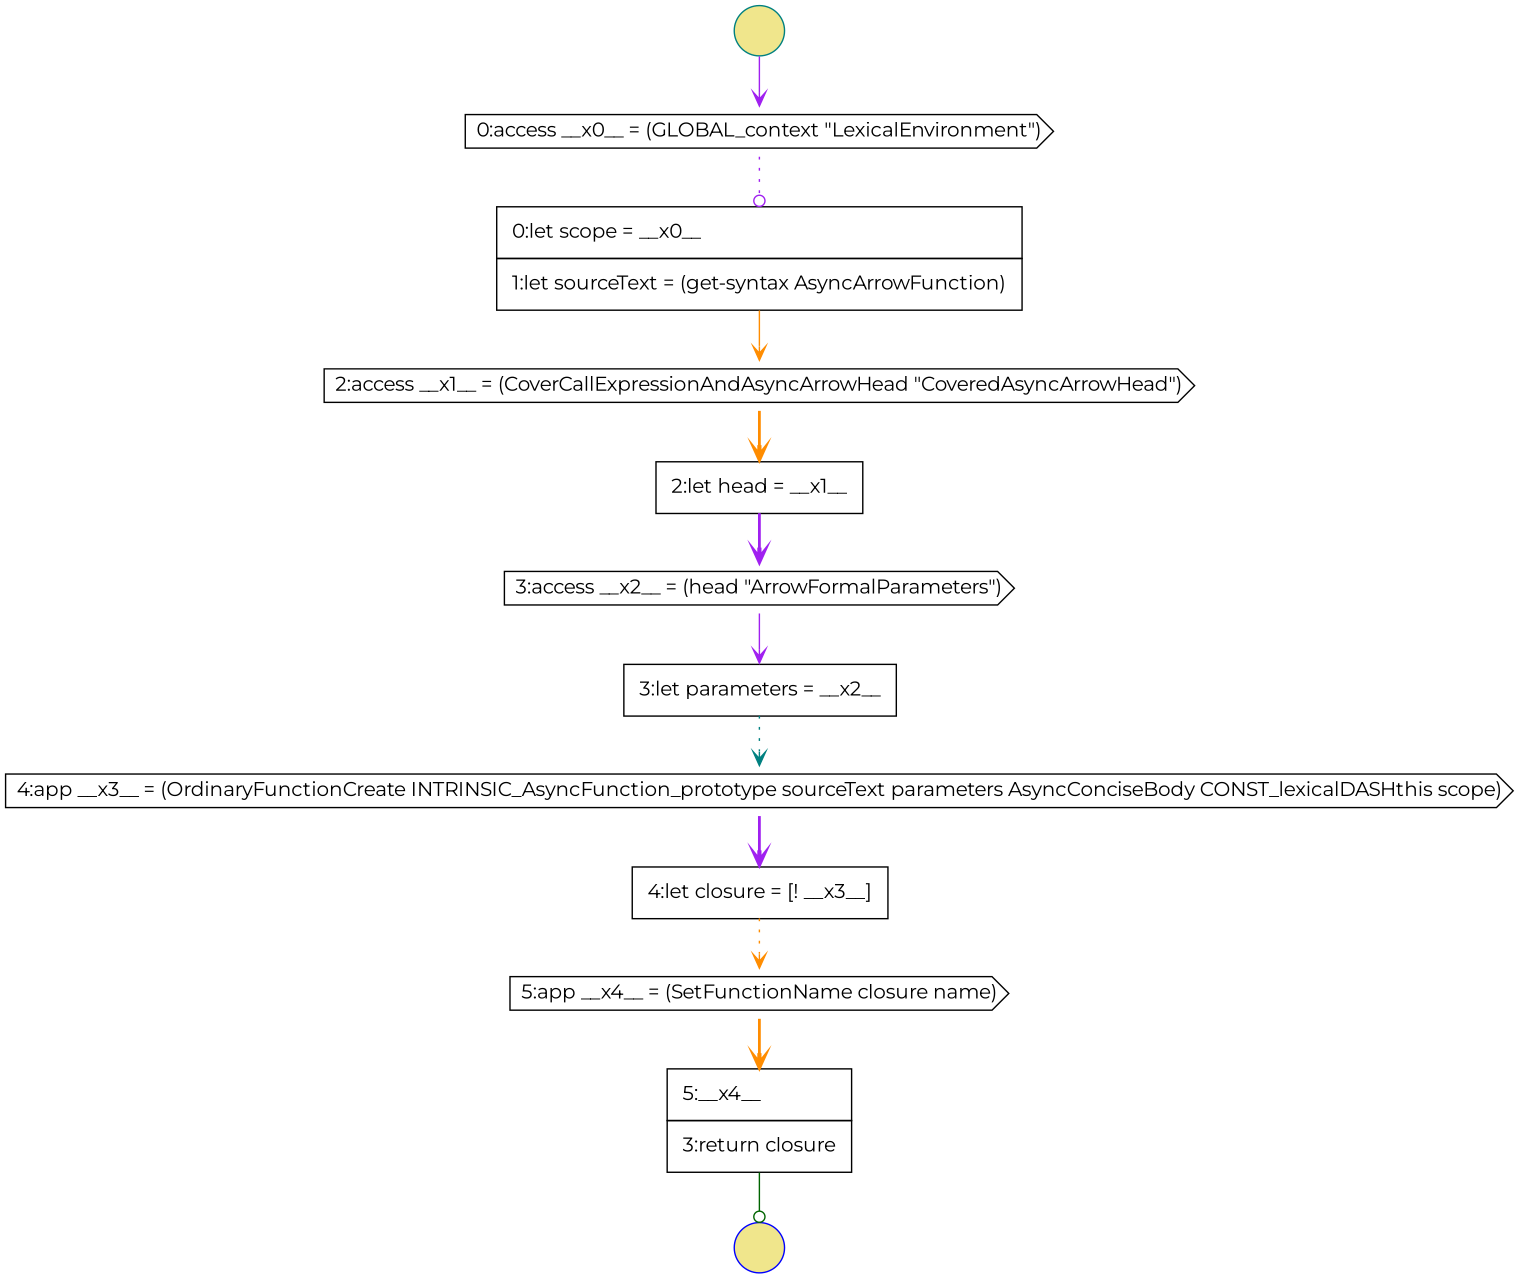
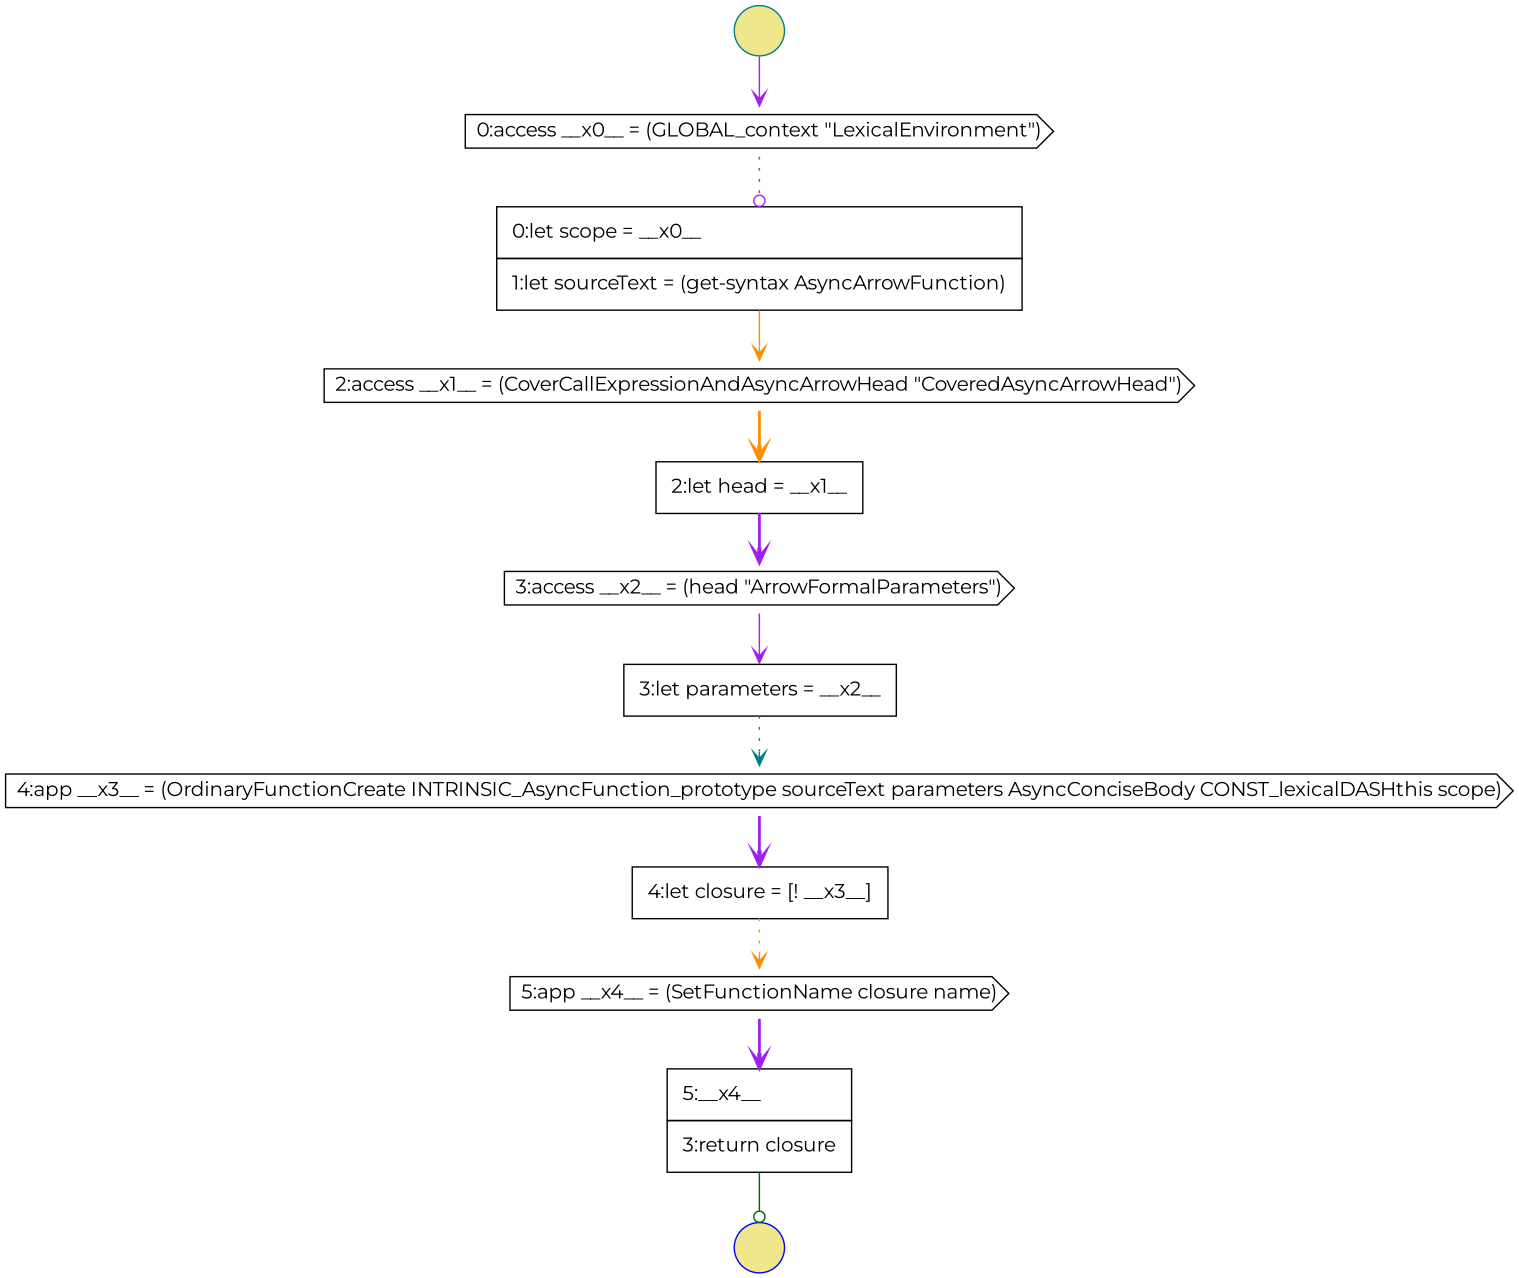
edge "5:app __x4__ = (SetFunctionName closure name)" -> "5:__x4__": color darkorange -> purple
